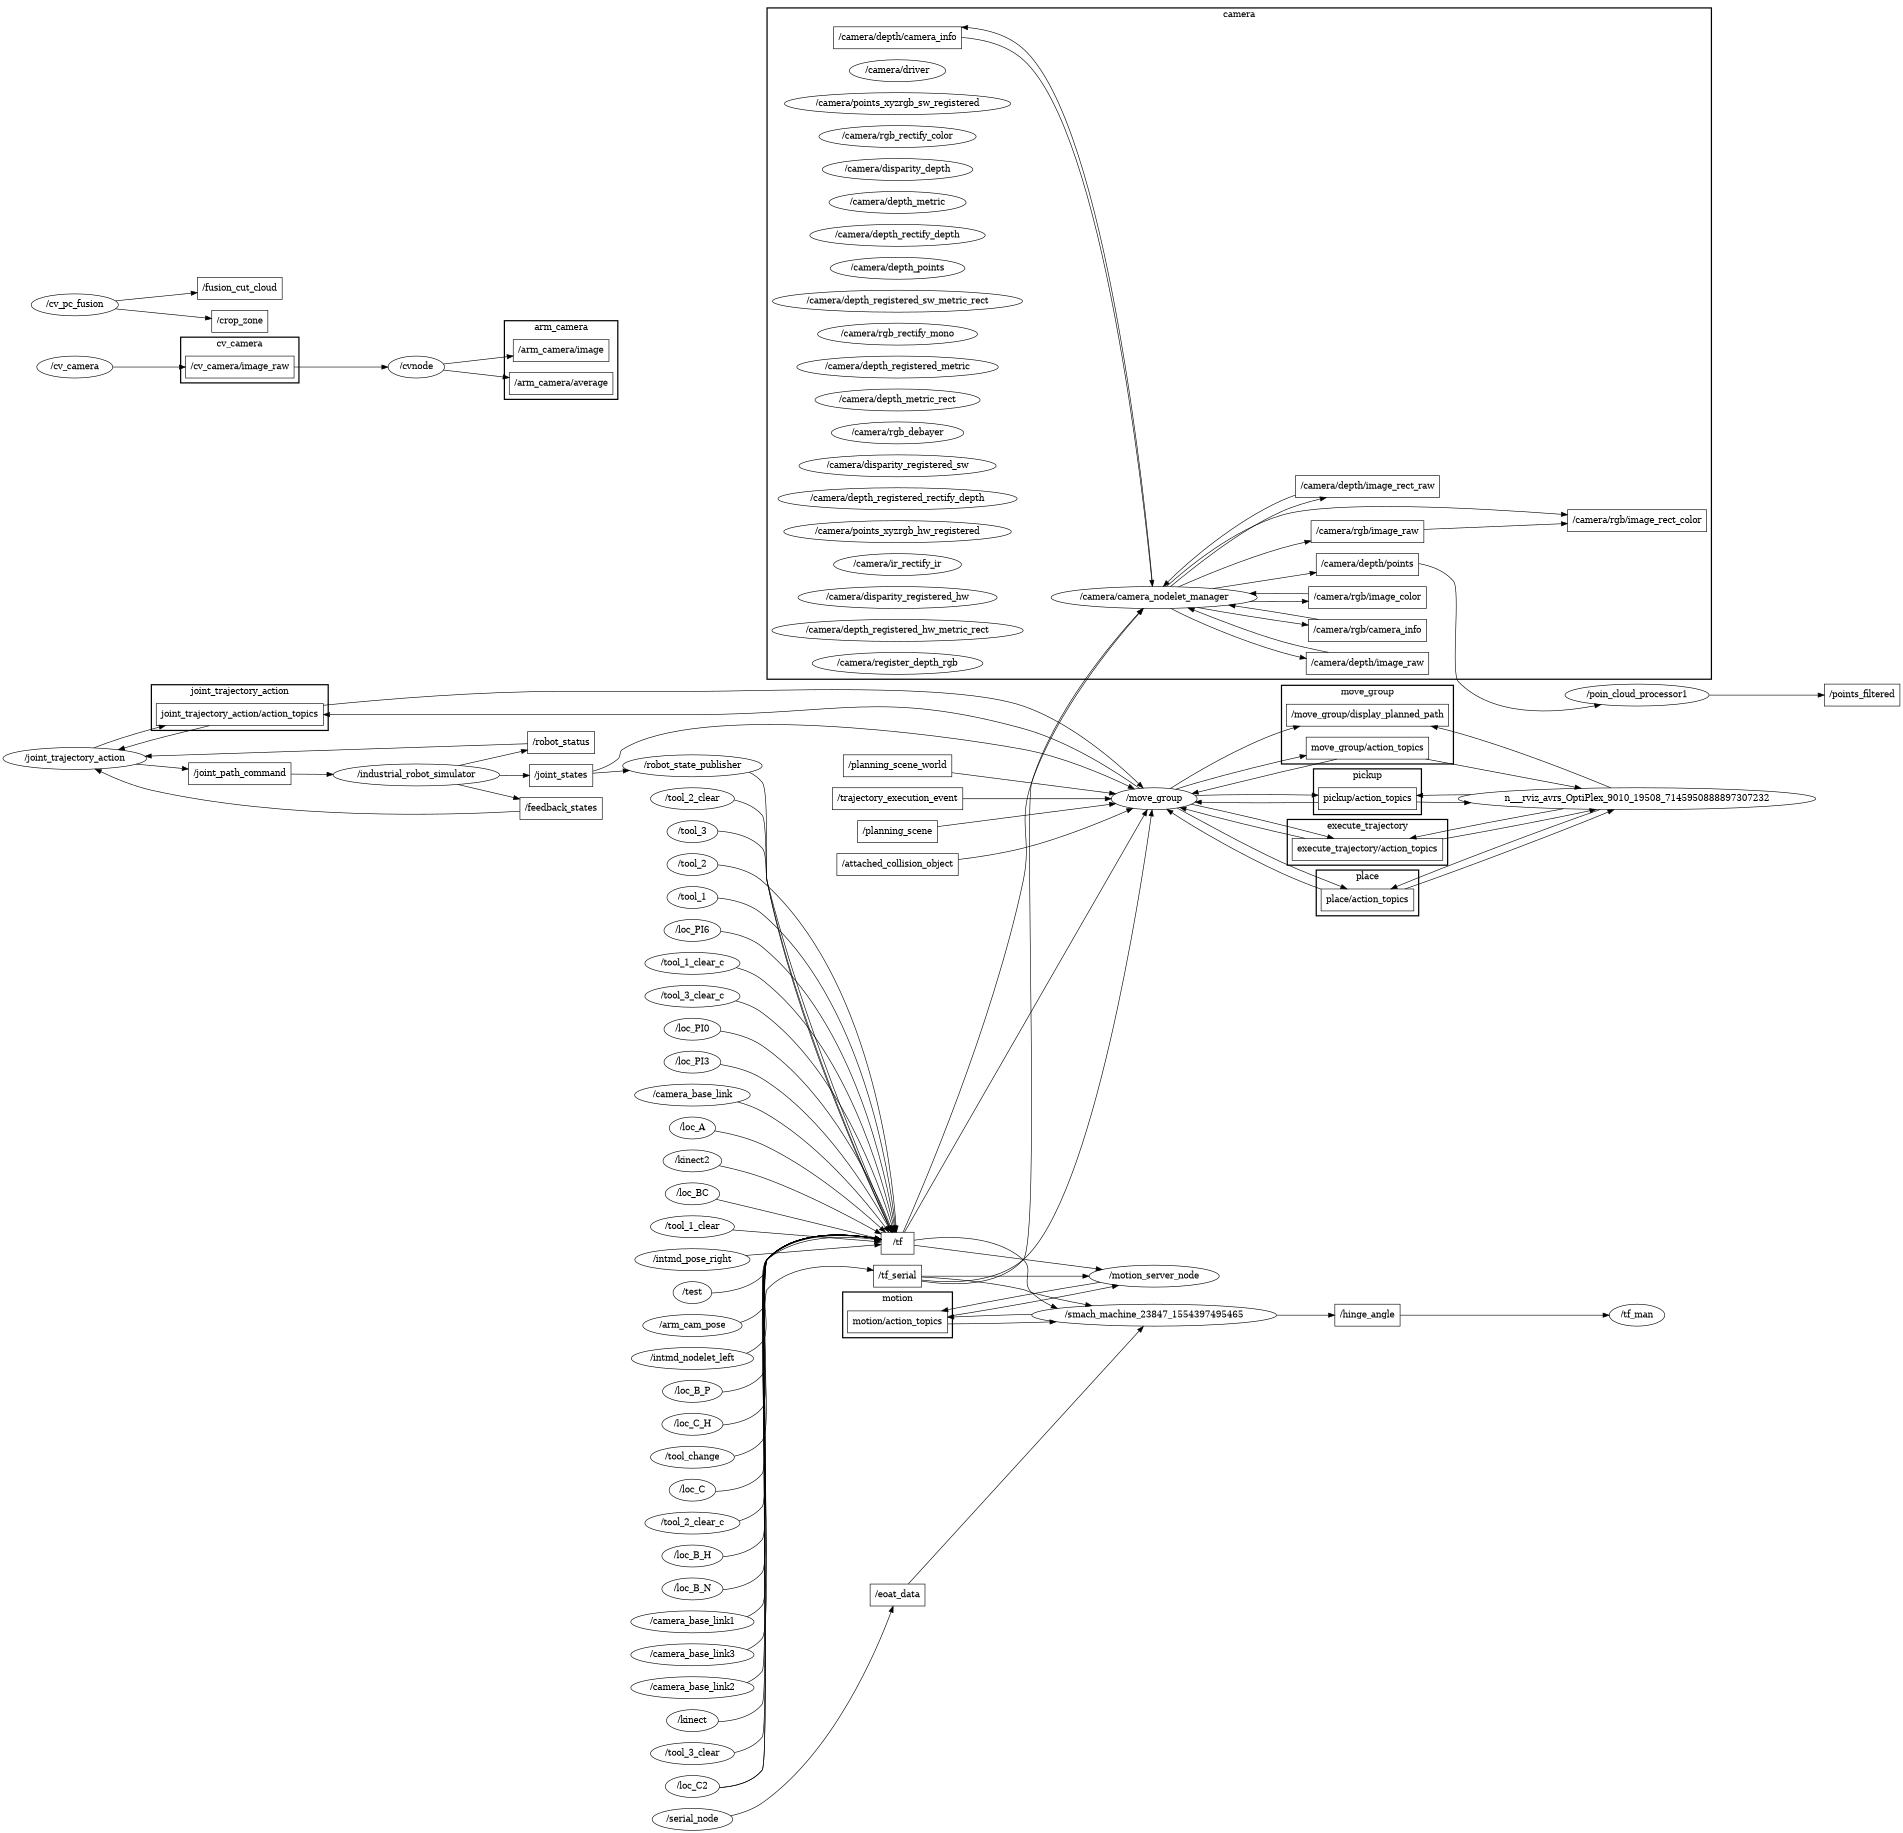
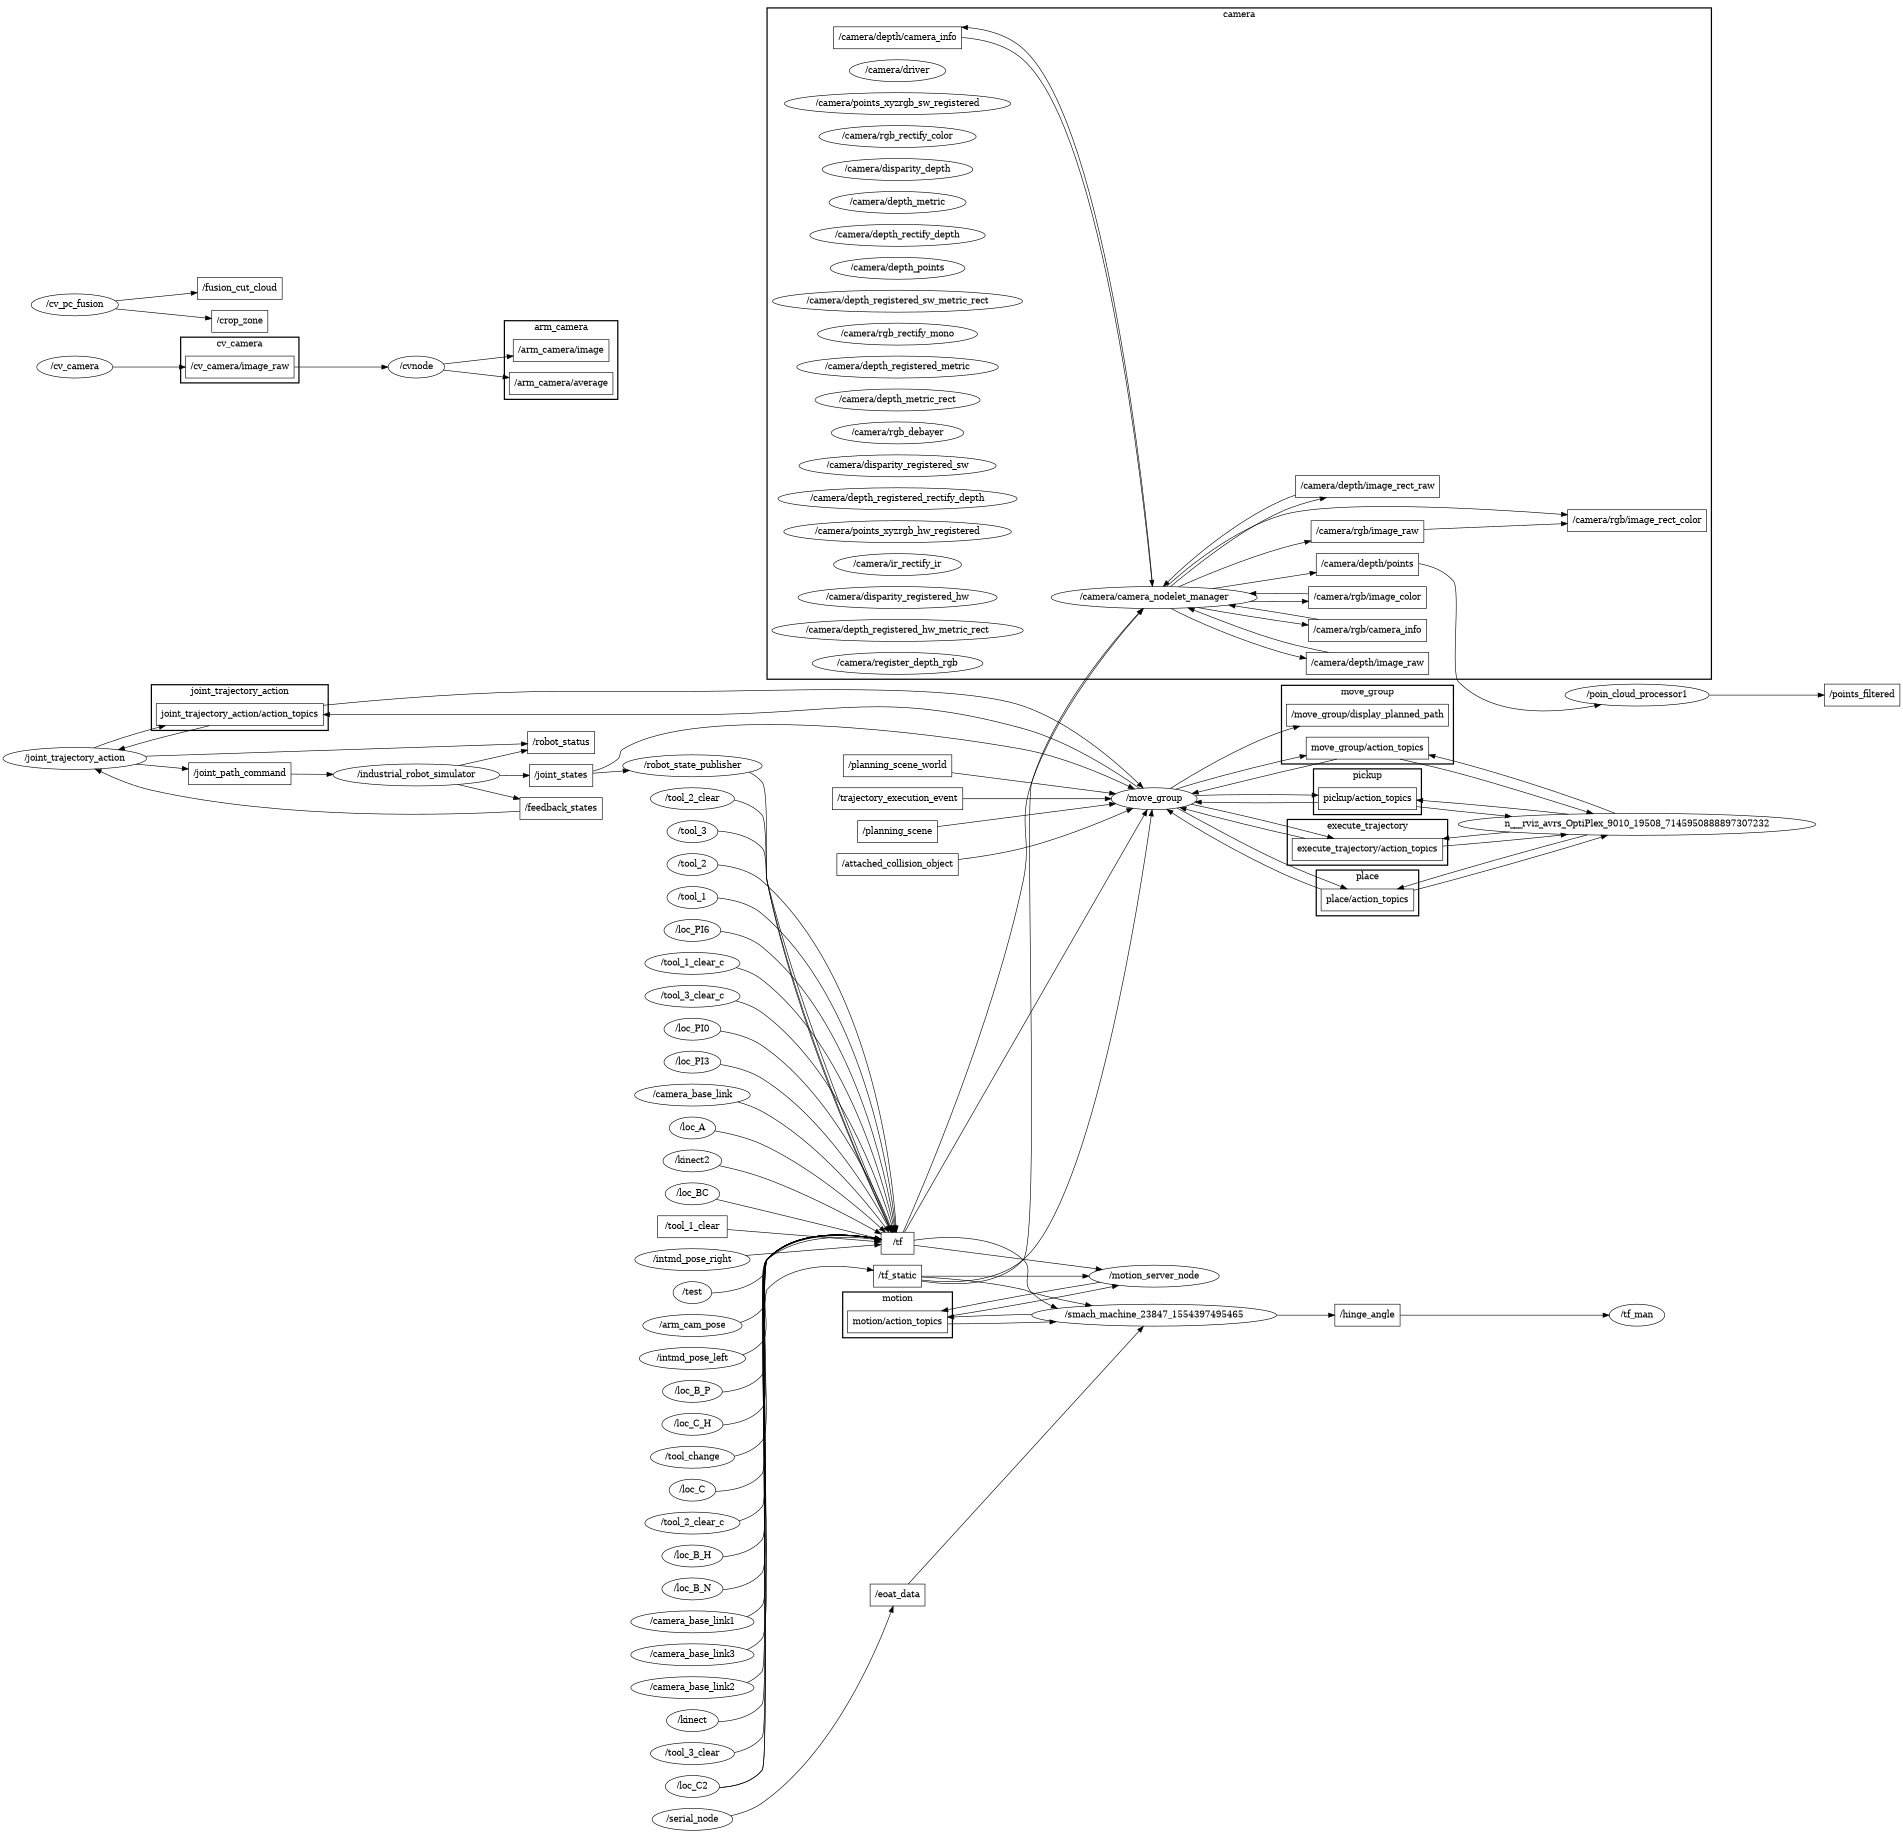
edge "/robot_status" -> "/joint_trajectory_action": reversed
edge "n___rviz_avrs_OptiPlex_9010_19508_7145950888897307232" -> "/move_group/display_planned_path": now "n___rviz_avrs_OptiPlex_9010_19508_7145950888897307232" -> "move_group/action_topics"
node "/tool_1_clear": shape ellipse -> box
node "/tf_serial": label "/tf_serial" -> "/tf_static"
node "/intmd_nodelet_left": label "/intmd_nodelet_left" -> "/intmd_pose_left"
